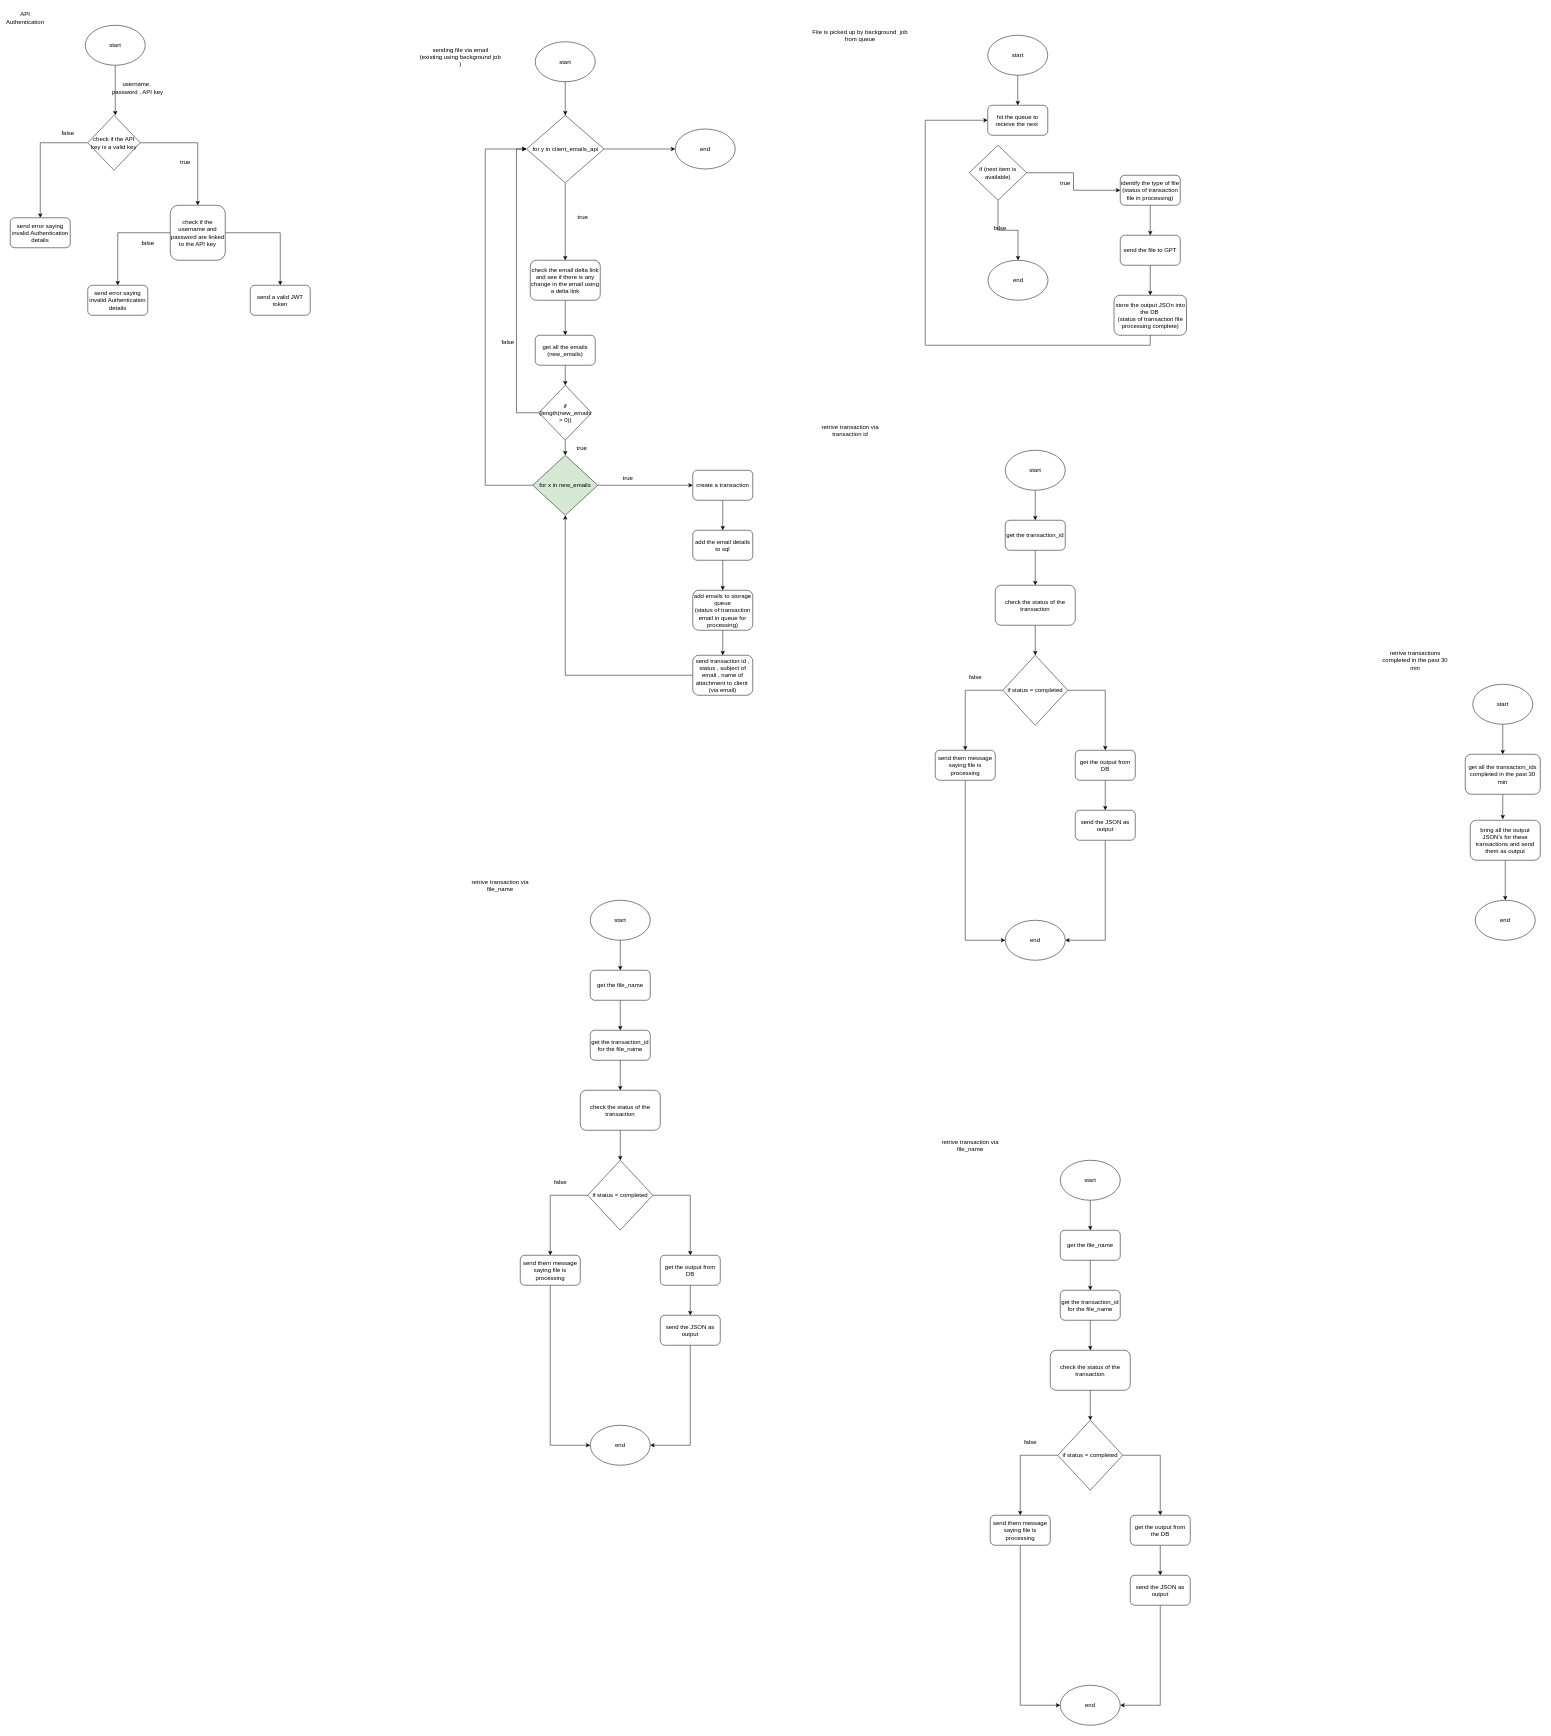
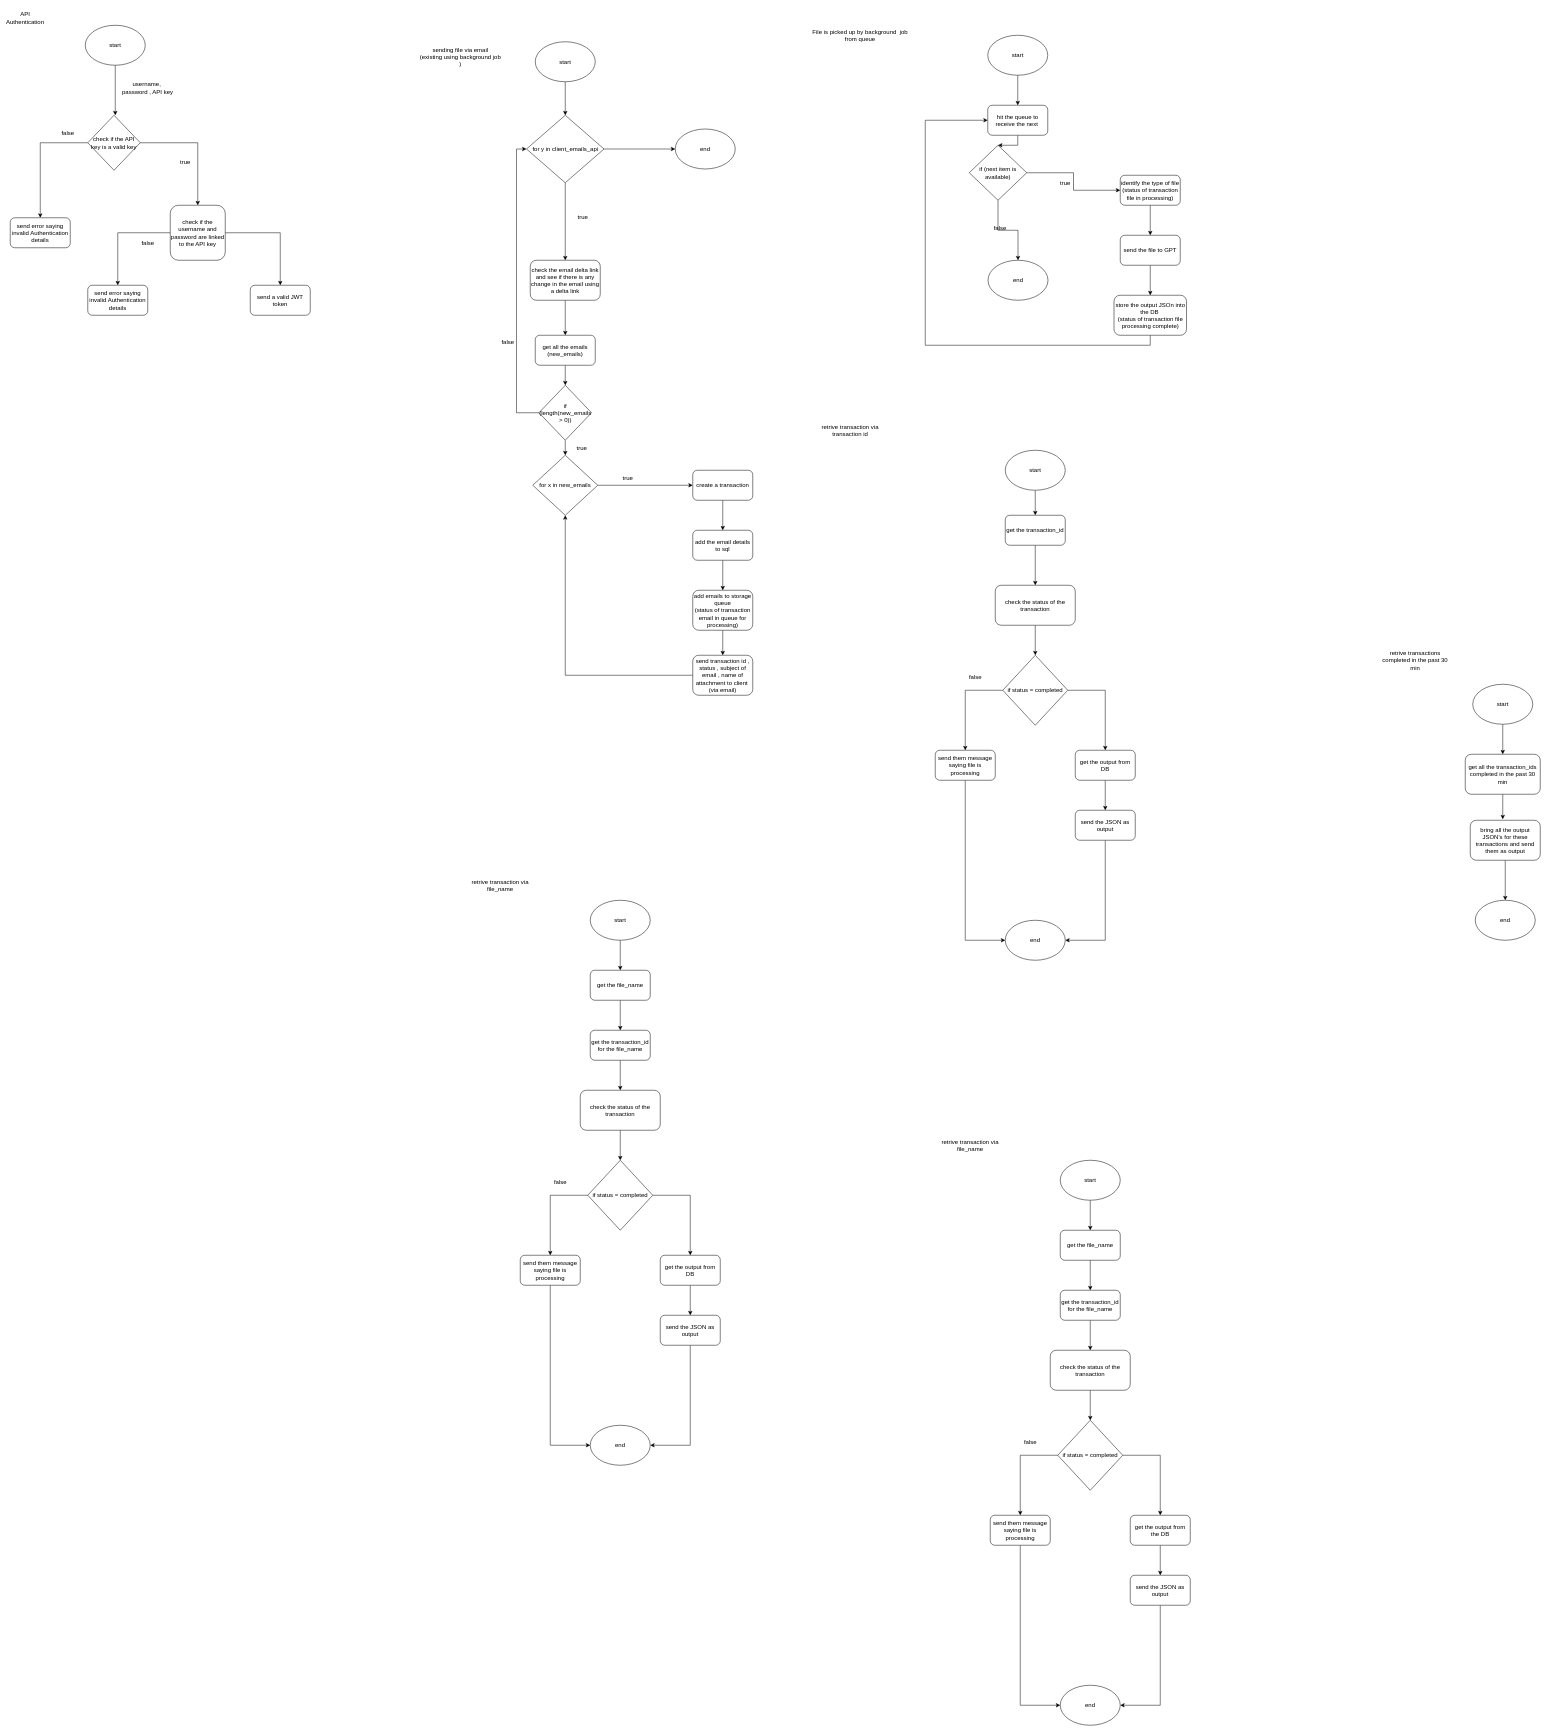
node "username, password , API key": moved (138, 88) -> (148, 88)
edge "hit the queue to receive the next" -> "if (next item is available)": added
edge "for x in new_emails" -> "for y in client_emails_api": removed
node "for x in new_emails": fillcolor #d5e8d4 -> #ffffff
node "get the transaction_id": moved (1035, 535) -> (1035, 530)
